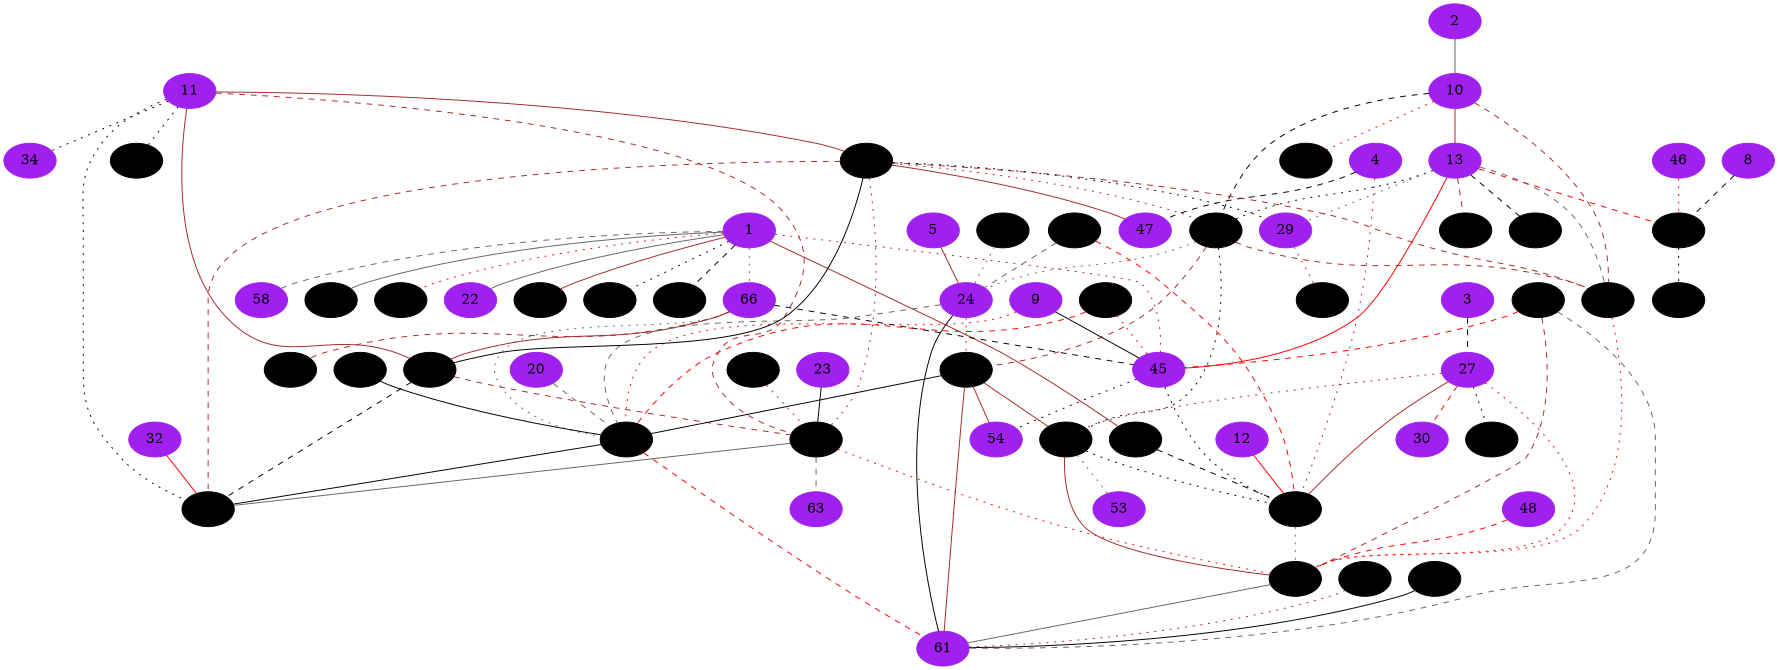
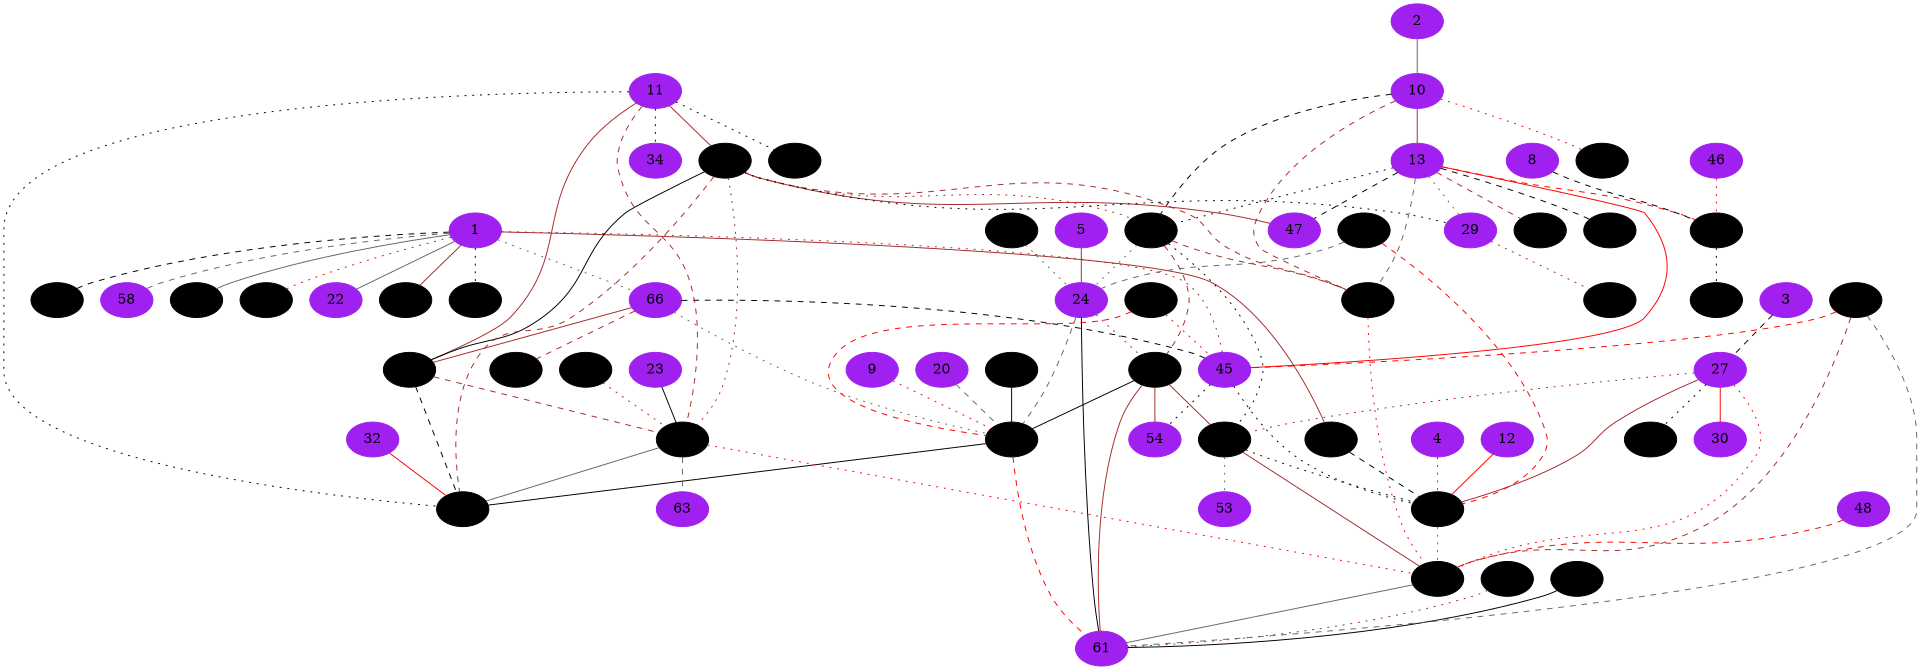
edge "4" -- "47": now "13" -- "47"
edge "9" -- "45": removed
edge "27" -- "30": style dashed -> solid
